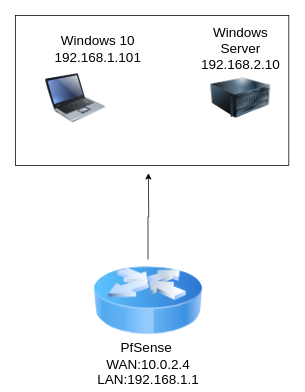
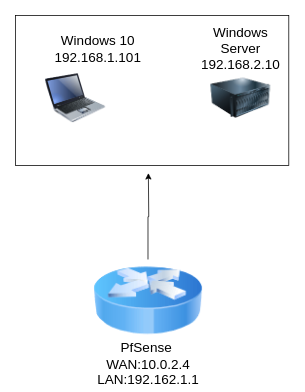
node "PfSense WAN:10.0.2.4 LAN:192.168.1.1": label "PfSense WAN:10.0.2.4 LAN:192.168.1.1" -> "PfSense WAN:10.0.2.4 LAN:192.162.1.1"
